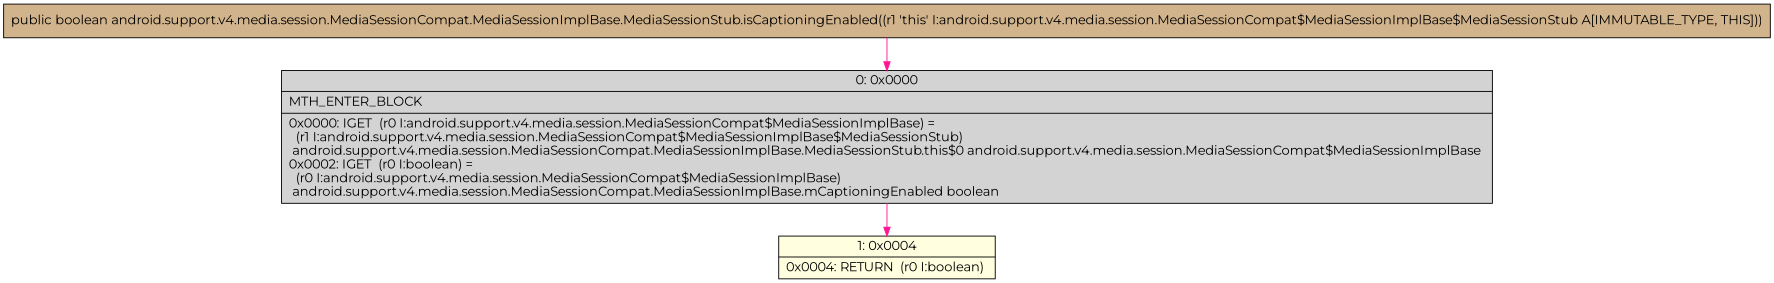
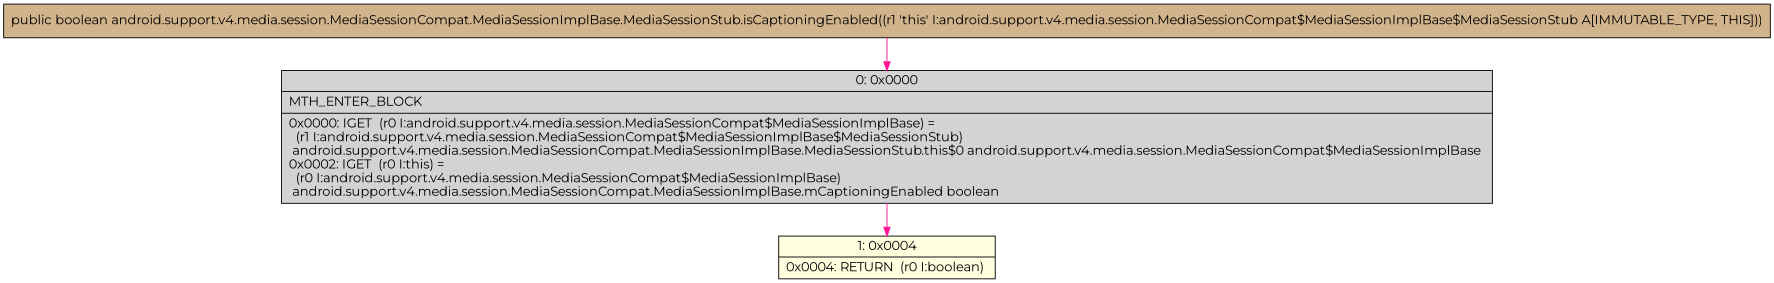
node "0: 0x0000": text "0x0002: IGET  (r0 I:boolean) =" -> "0x0002: IGET  (r0 I:this) ="
